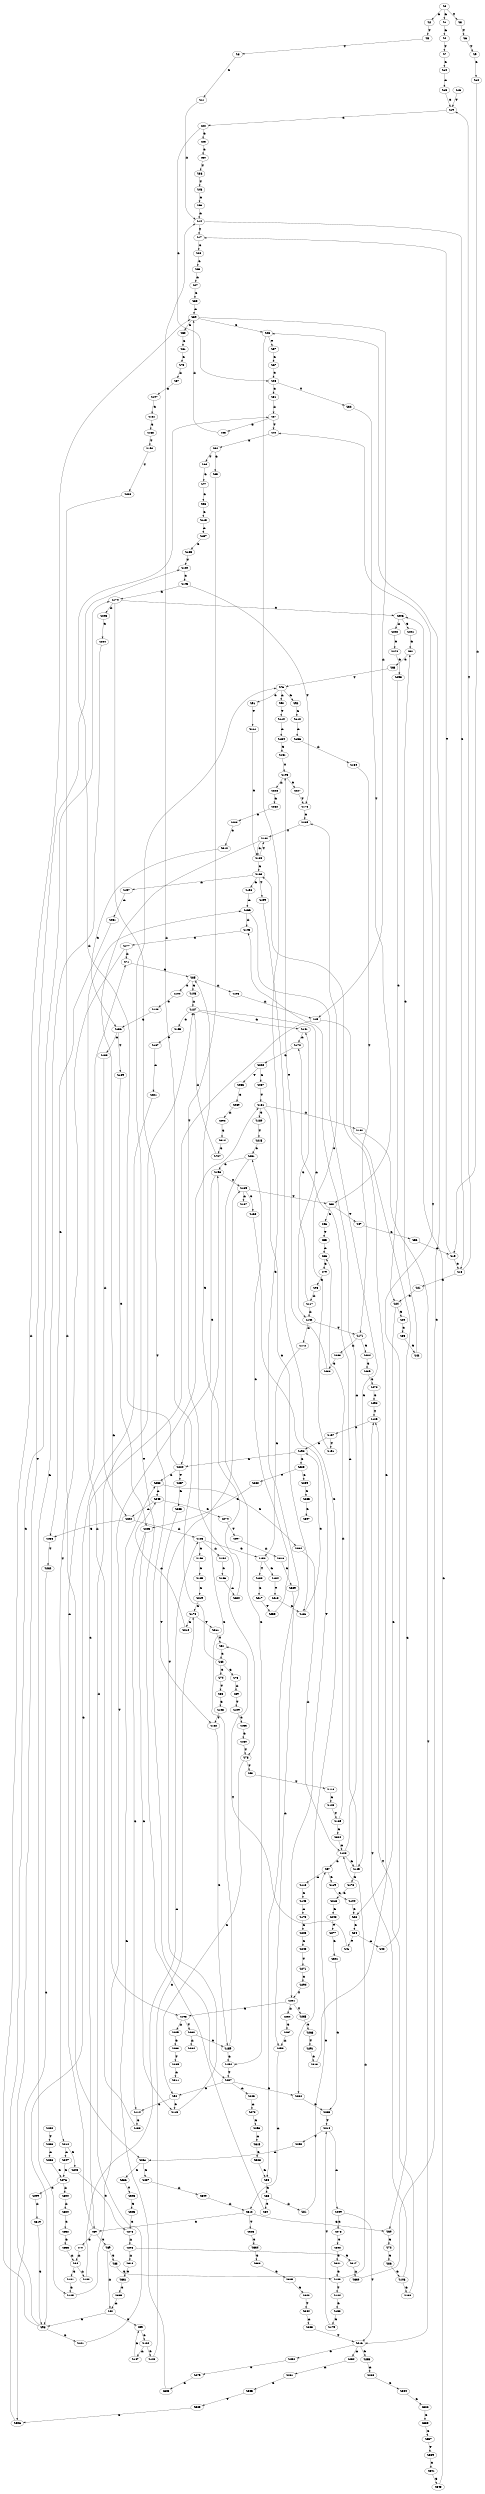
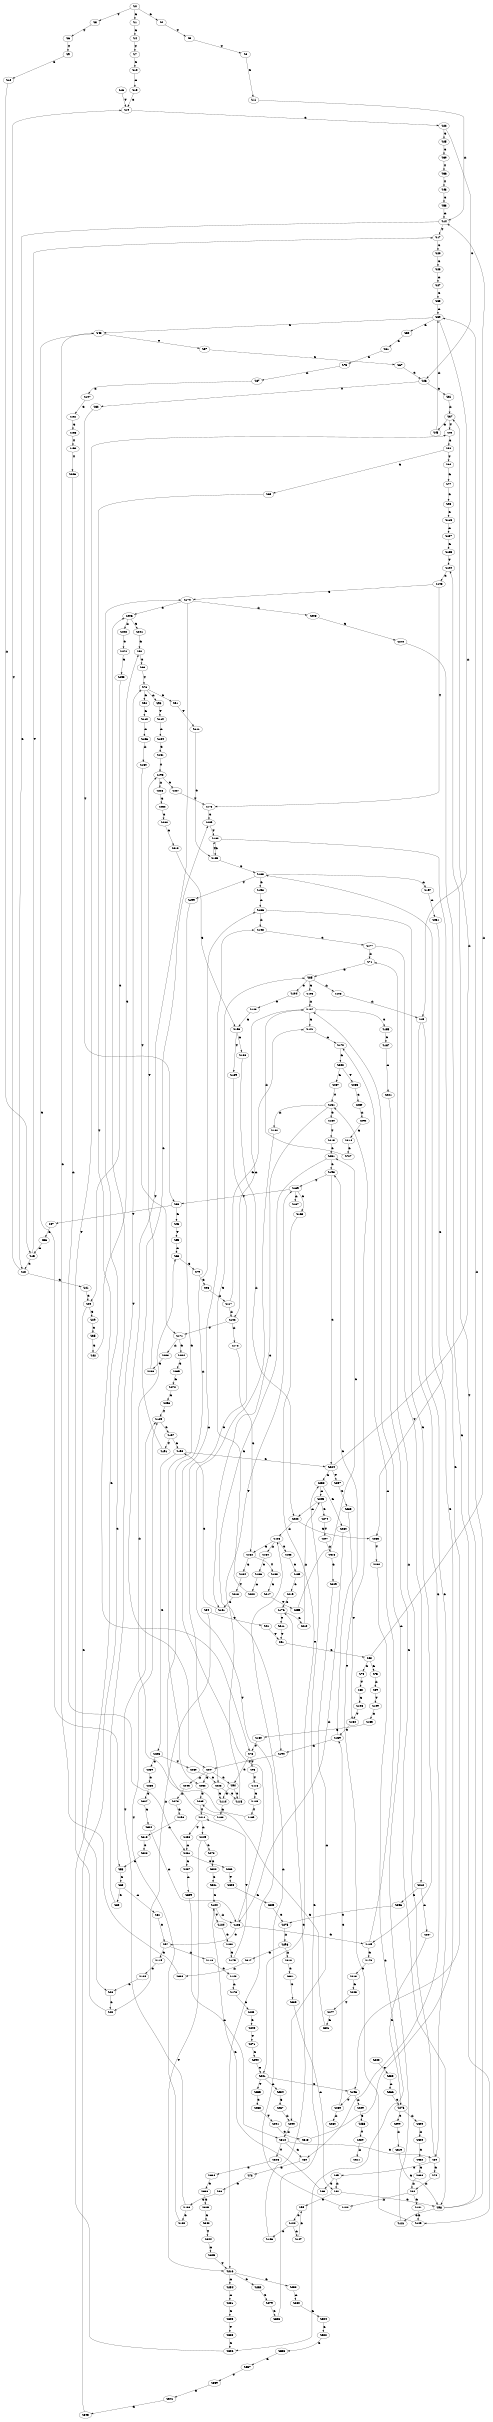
edge "S169" -> "S324": now "S307" -> "S324"
edge "S28" -> "S34": now "S28" -> "S40"
